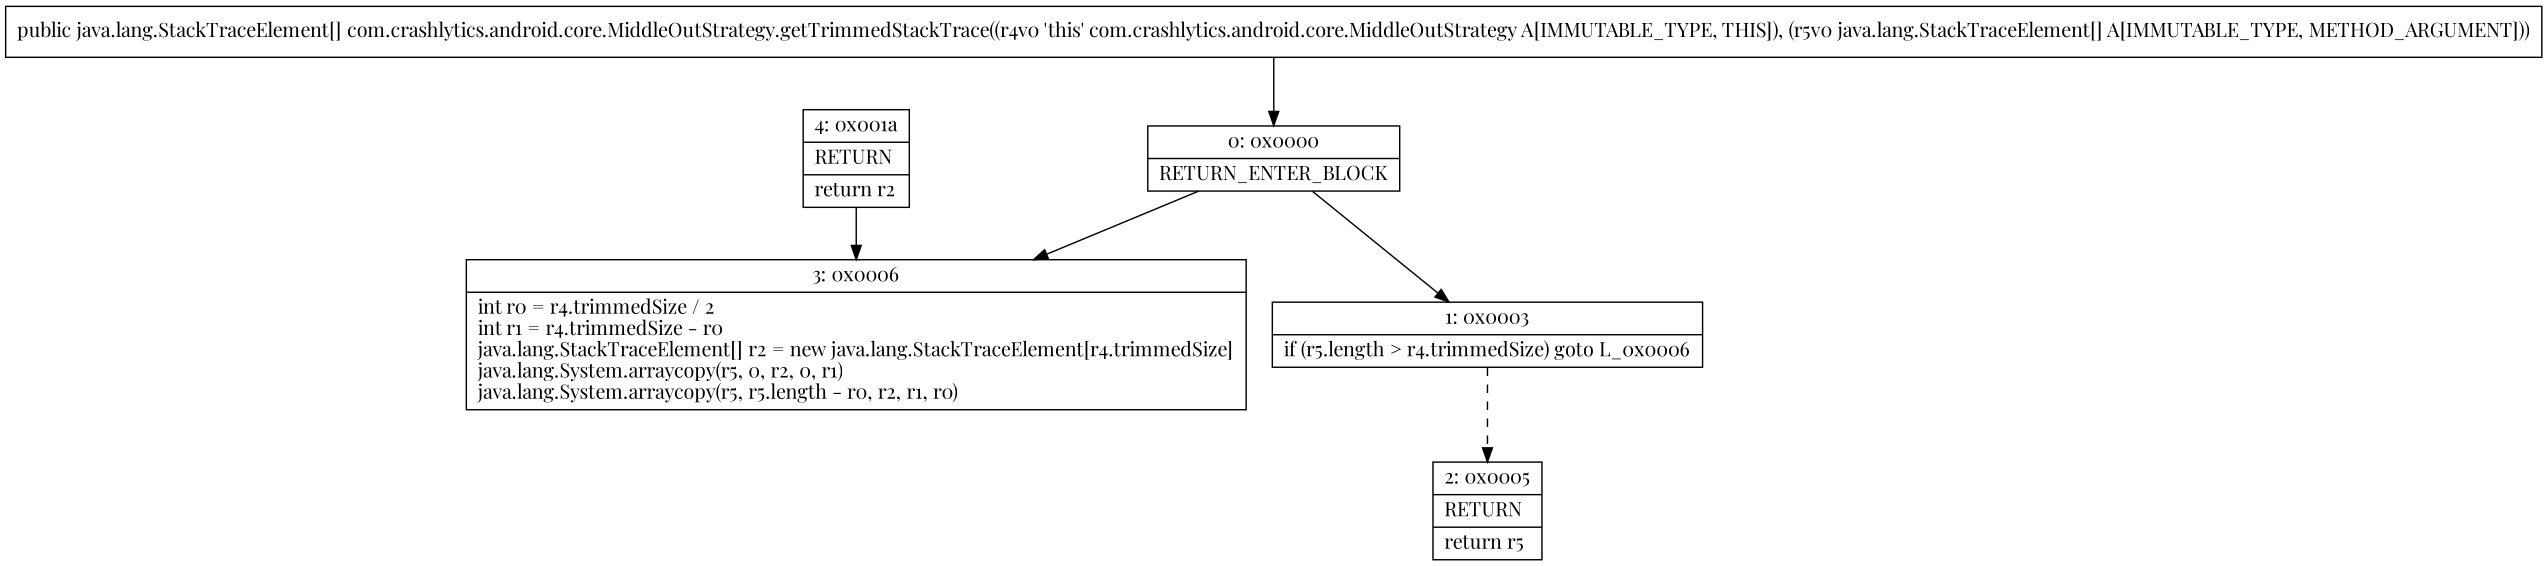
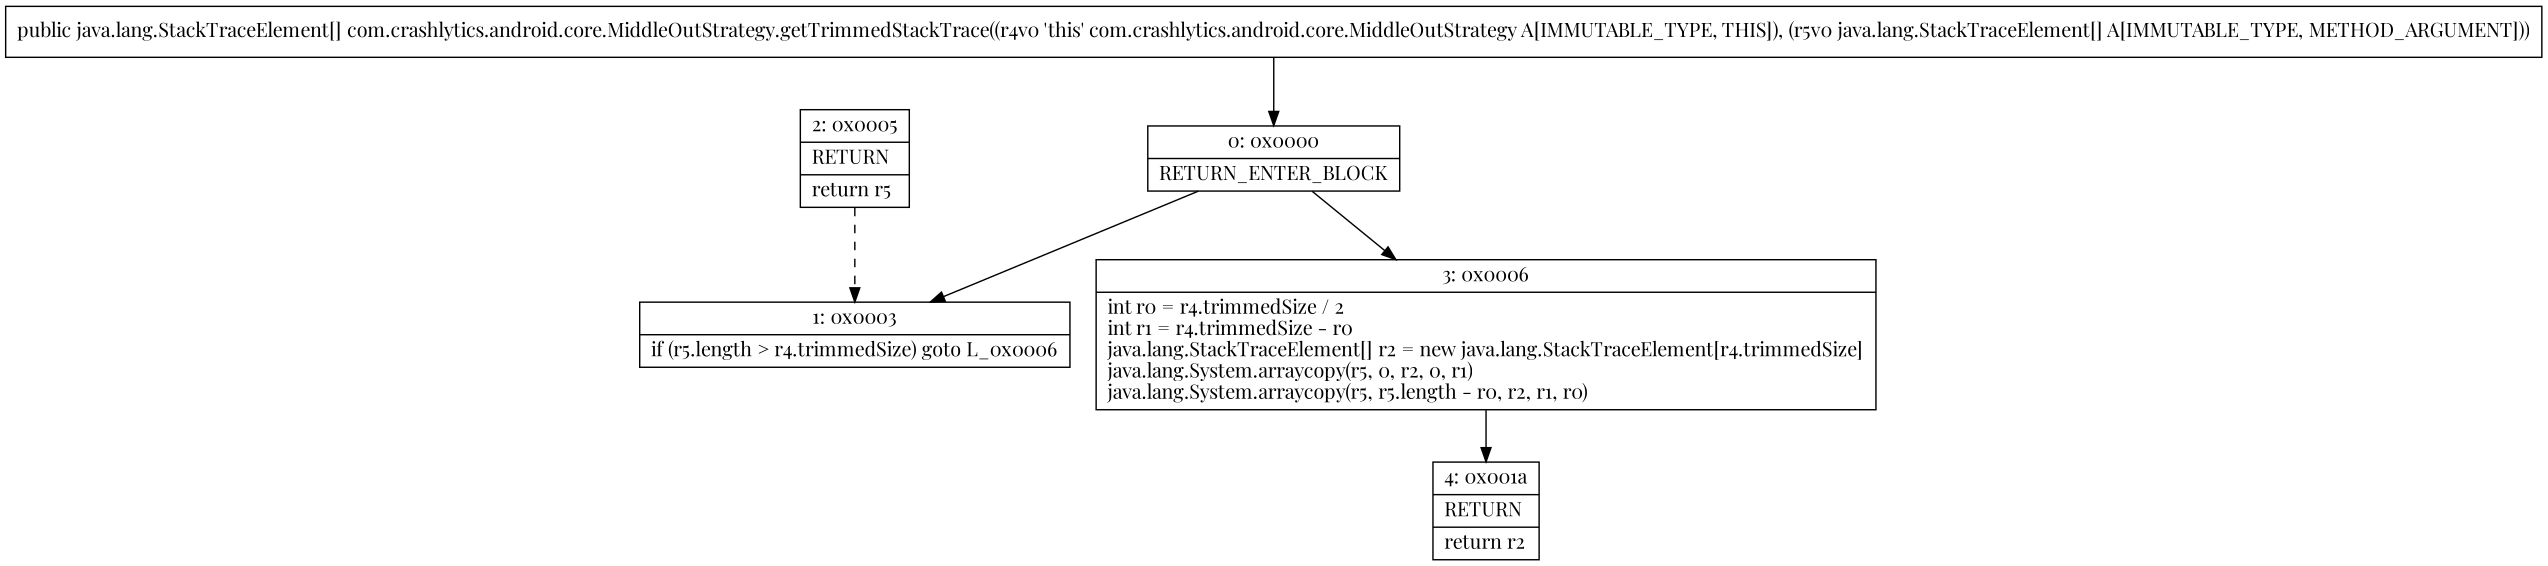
edge "4: 0x001a" -> "3: 0x0006": reversed
edge "1: 0x0003" -> "2: 0x0005": reversed
